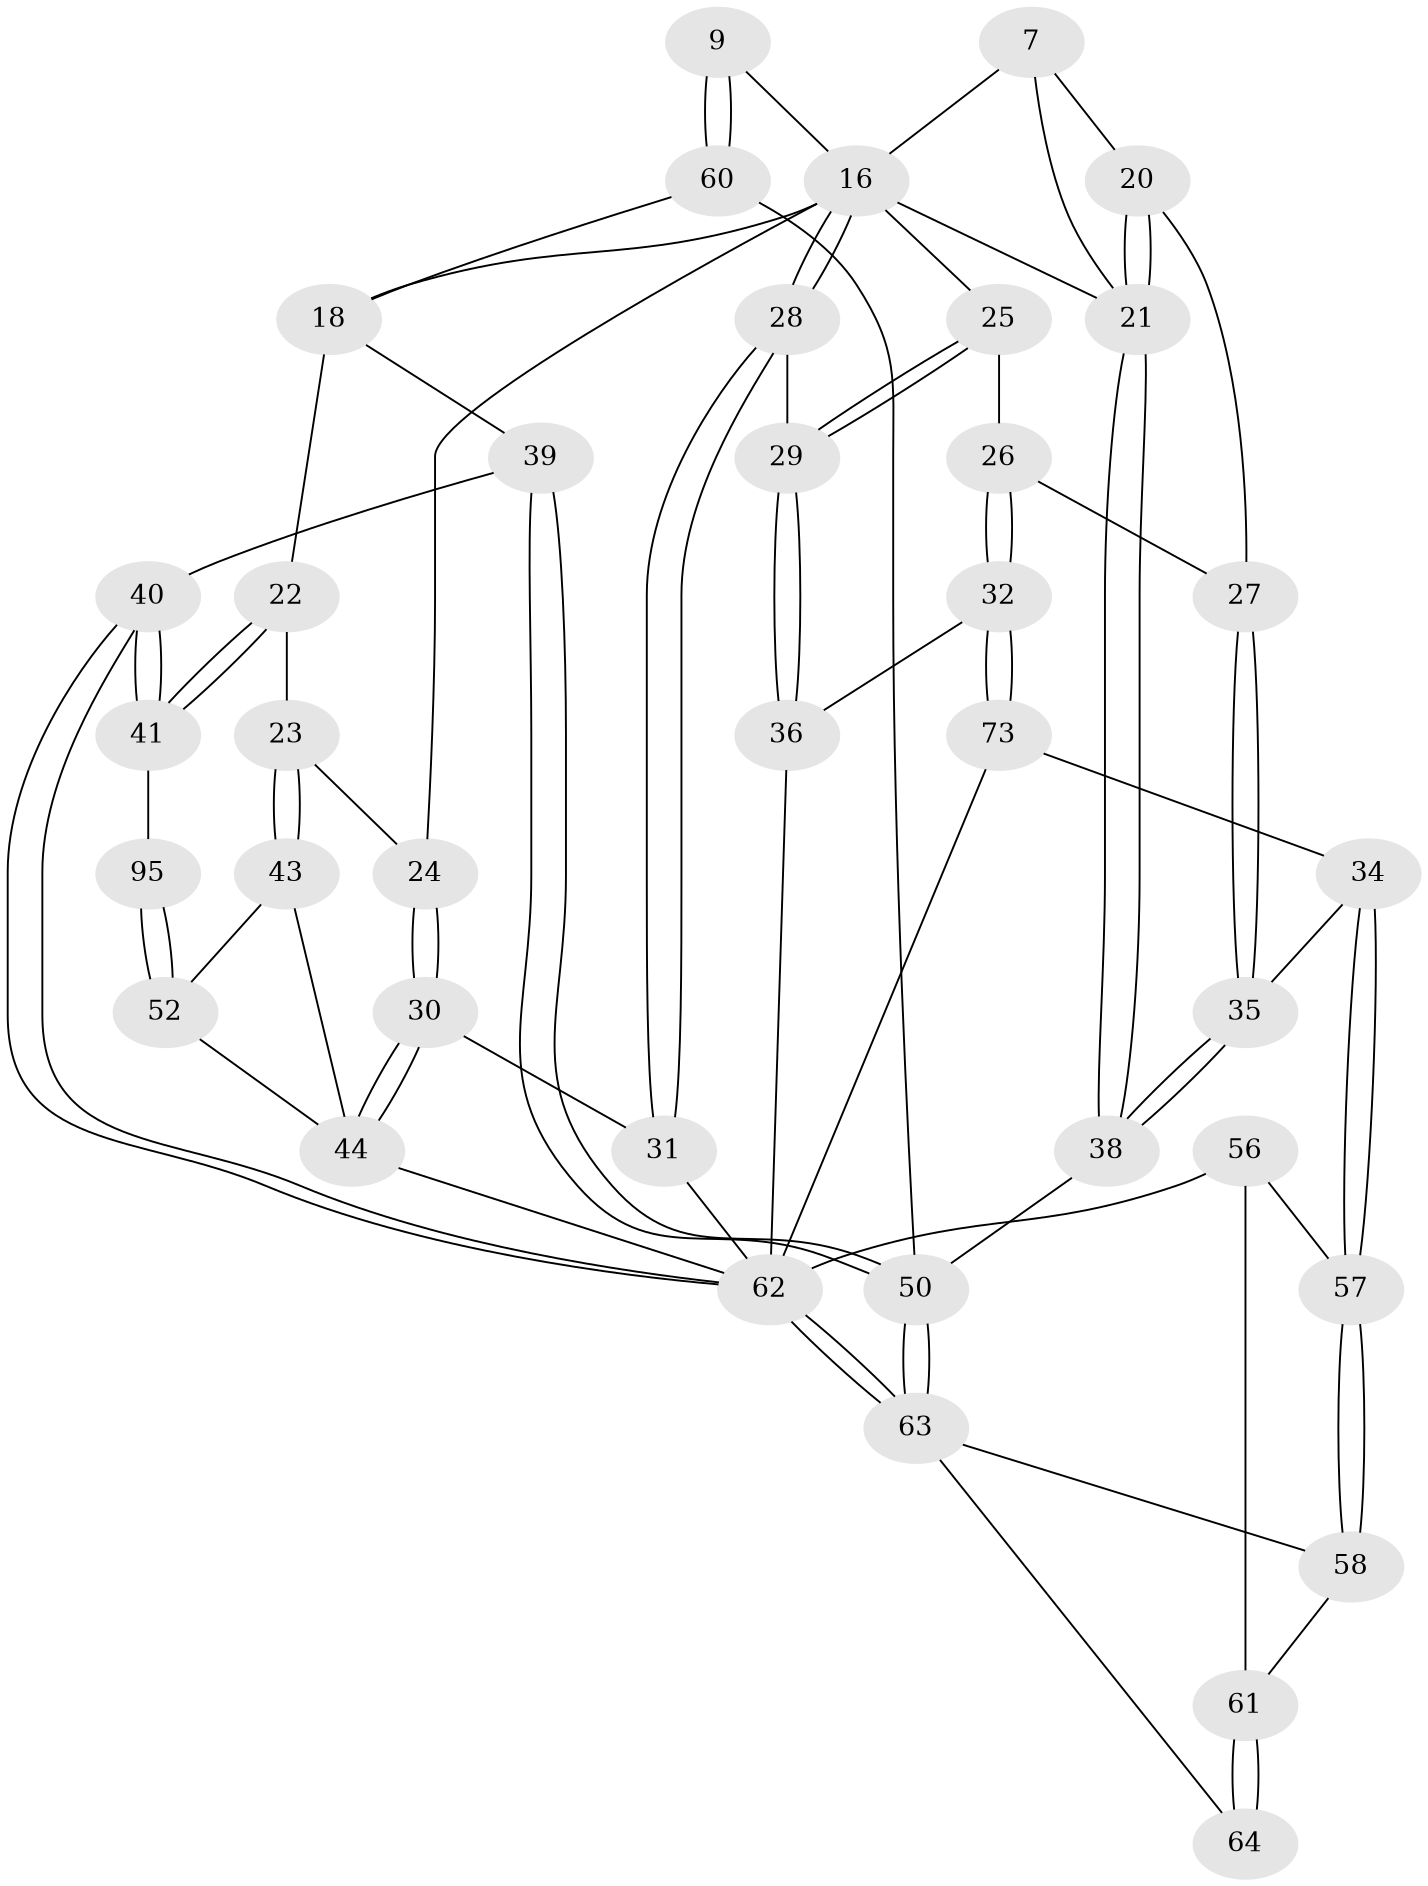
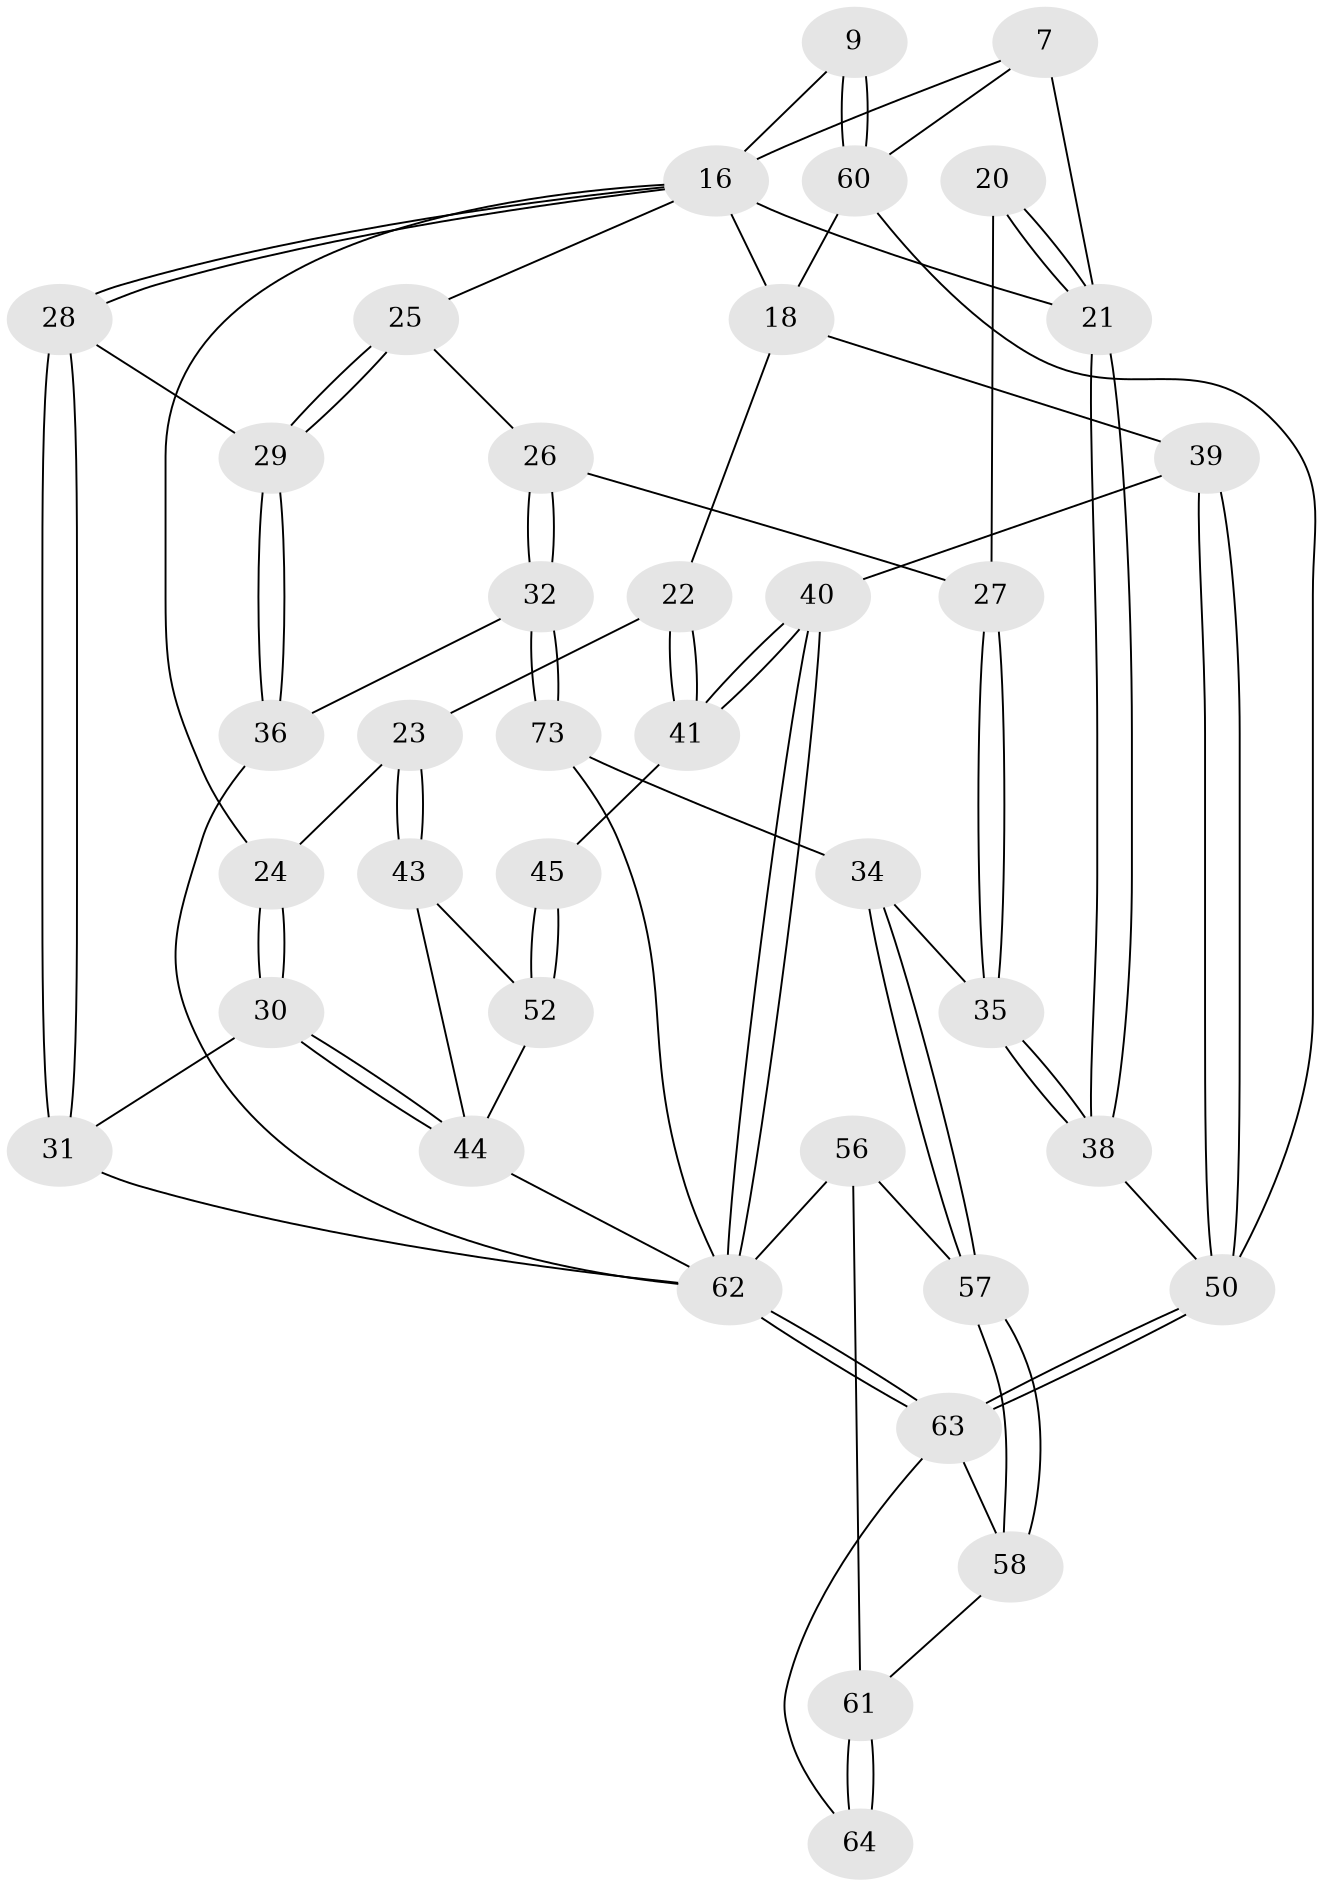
edge "7" -- "20": now "7" -- "60"
node "95": label "95" -> "45"
